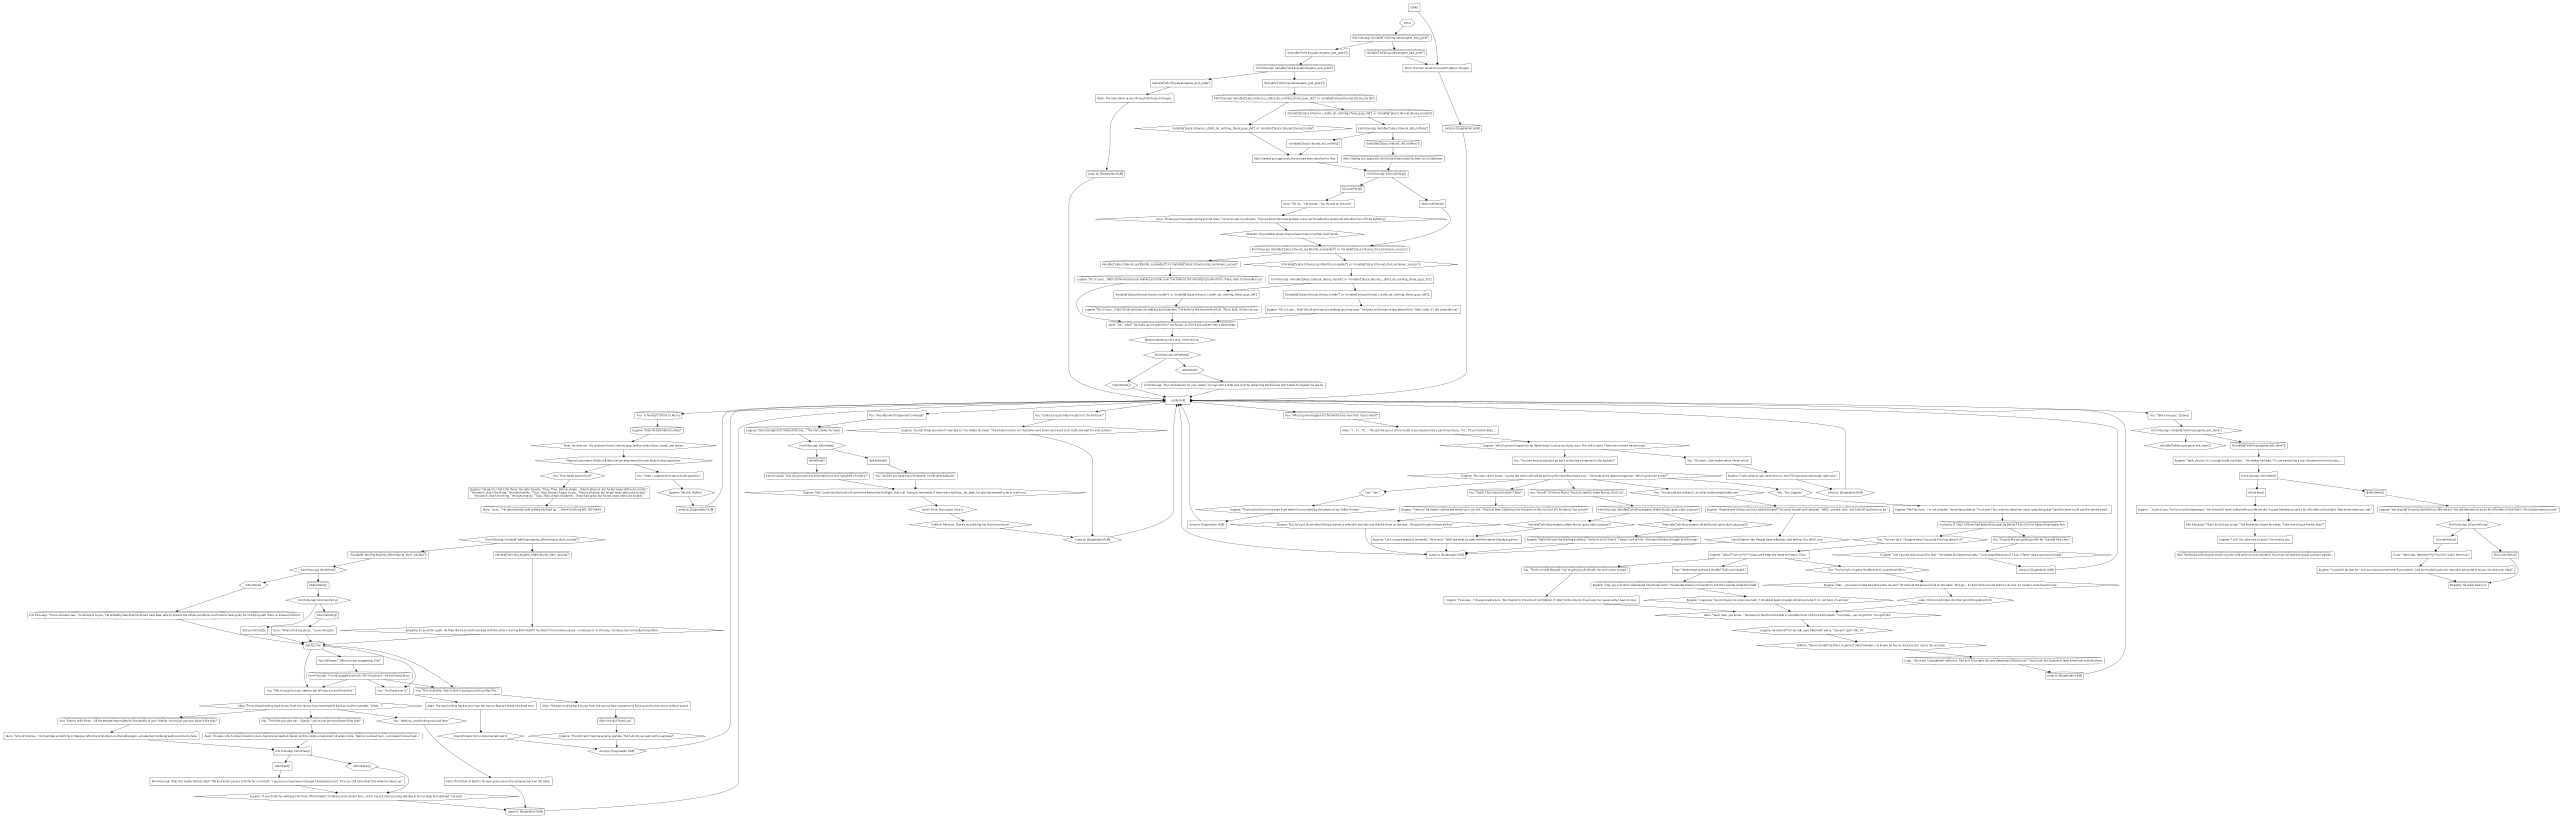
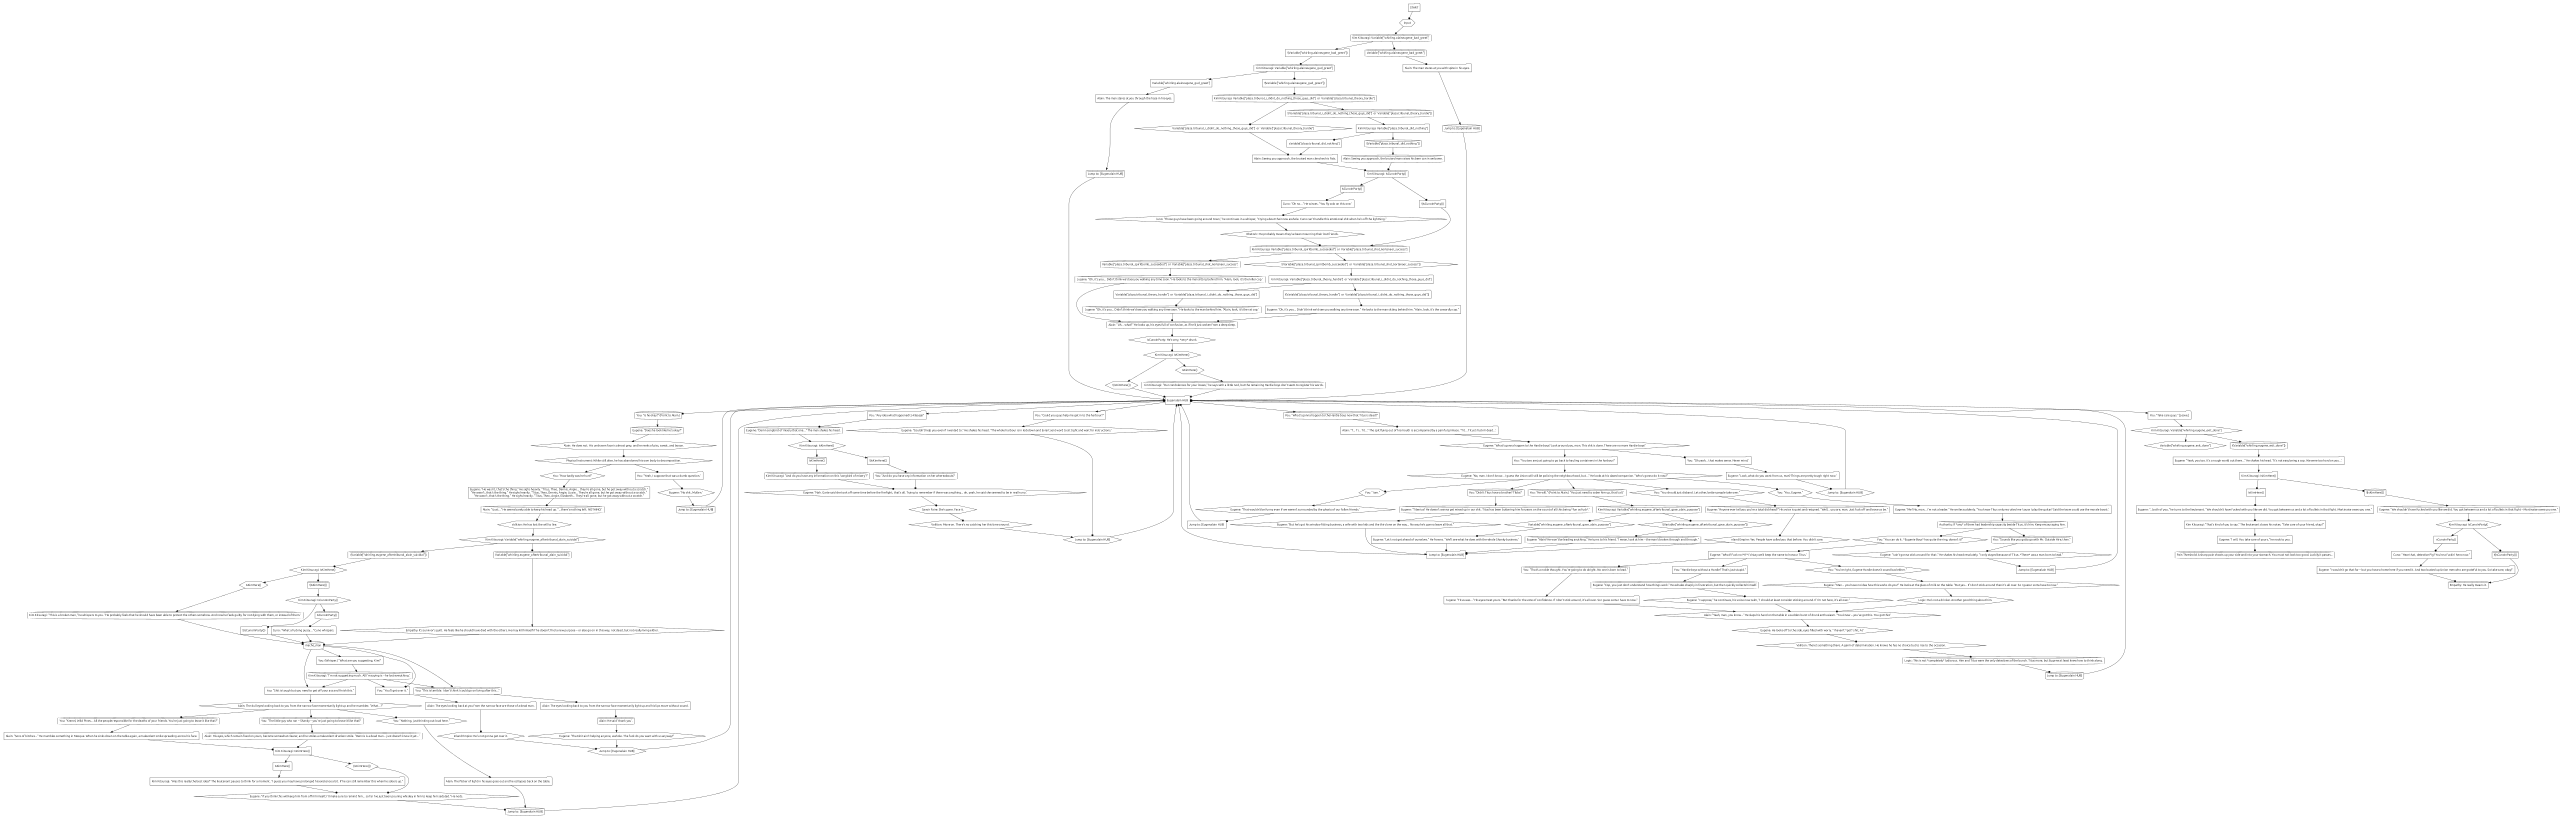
edge "START" -> "Alain: The man stares at you with spite in his eyes.": now "START" -> "input"
node "Electrochemistry: He's very, *very* drunk.": label "Electrochemistry: He's very, *very* drunk." -> "IsCunoInParty: He's very, *very* drunk."
node "Luckily HUB": label "Luckily HUB" -> "Eugenalain HUB"
node "Volition: He has lost the will to live.": added
